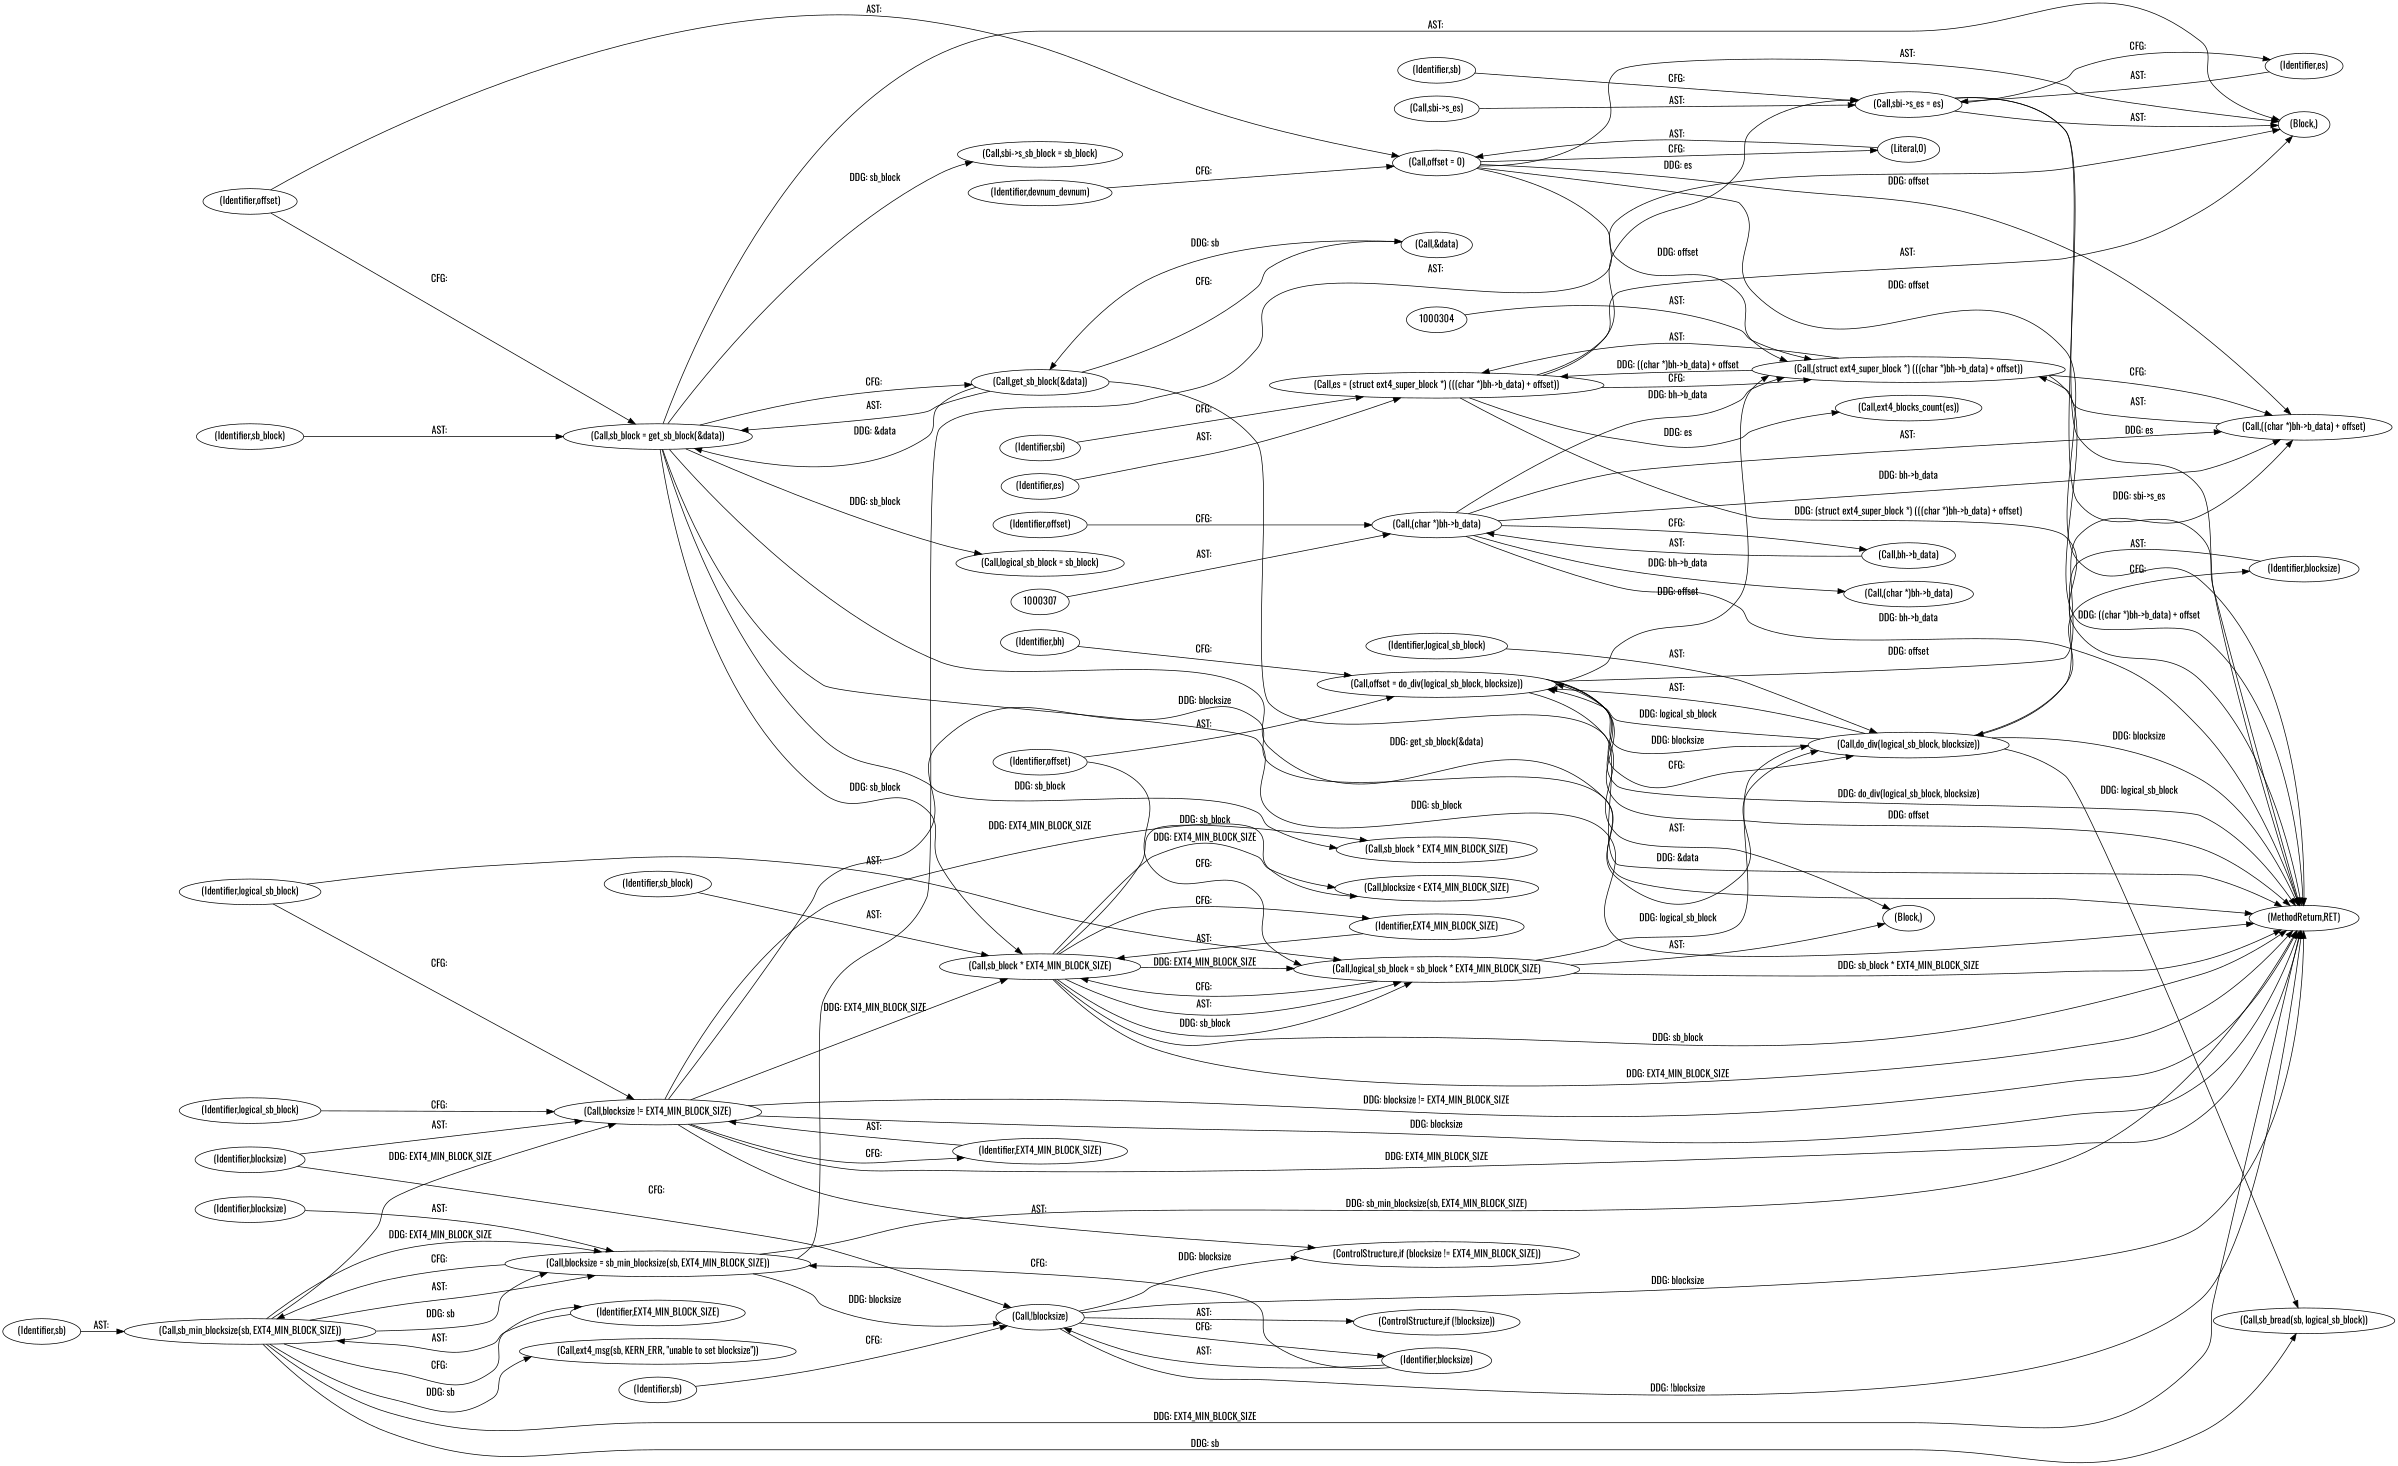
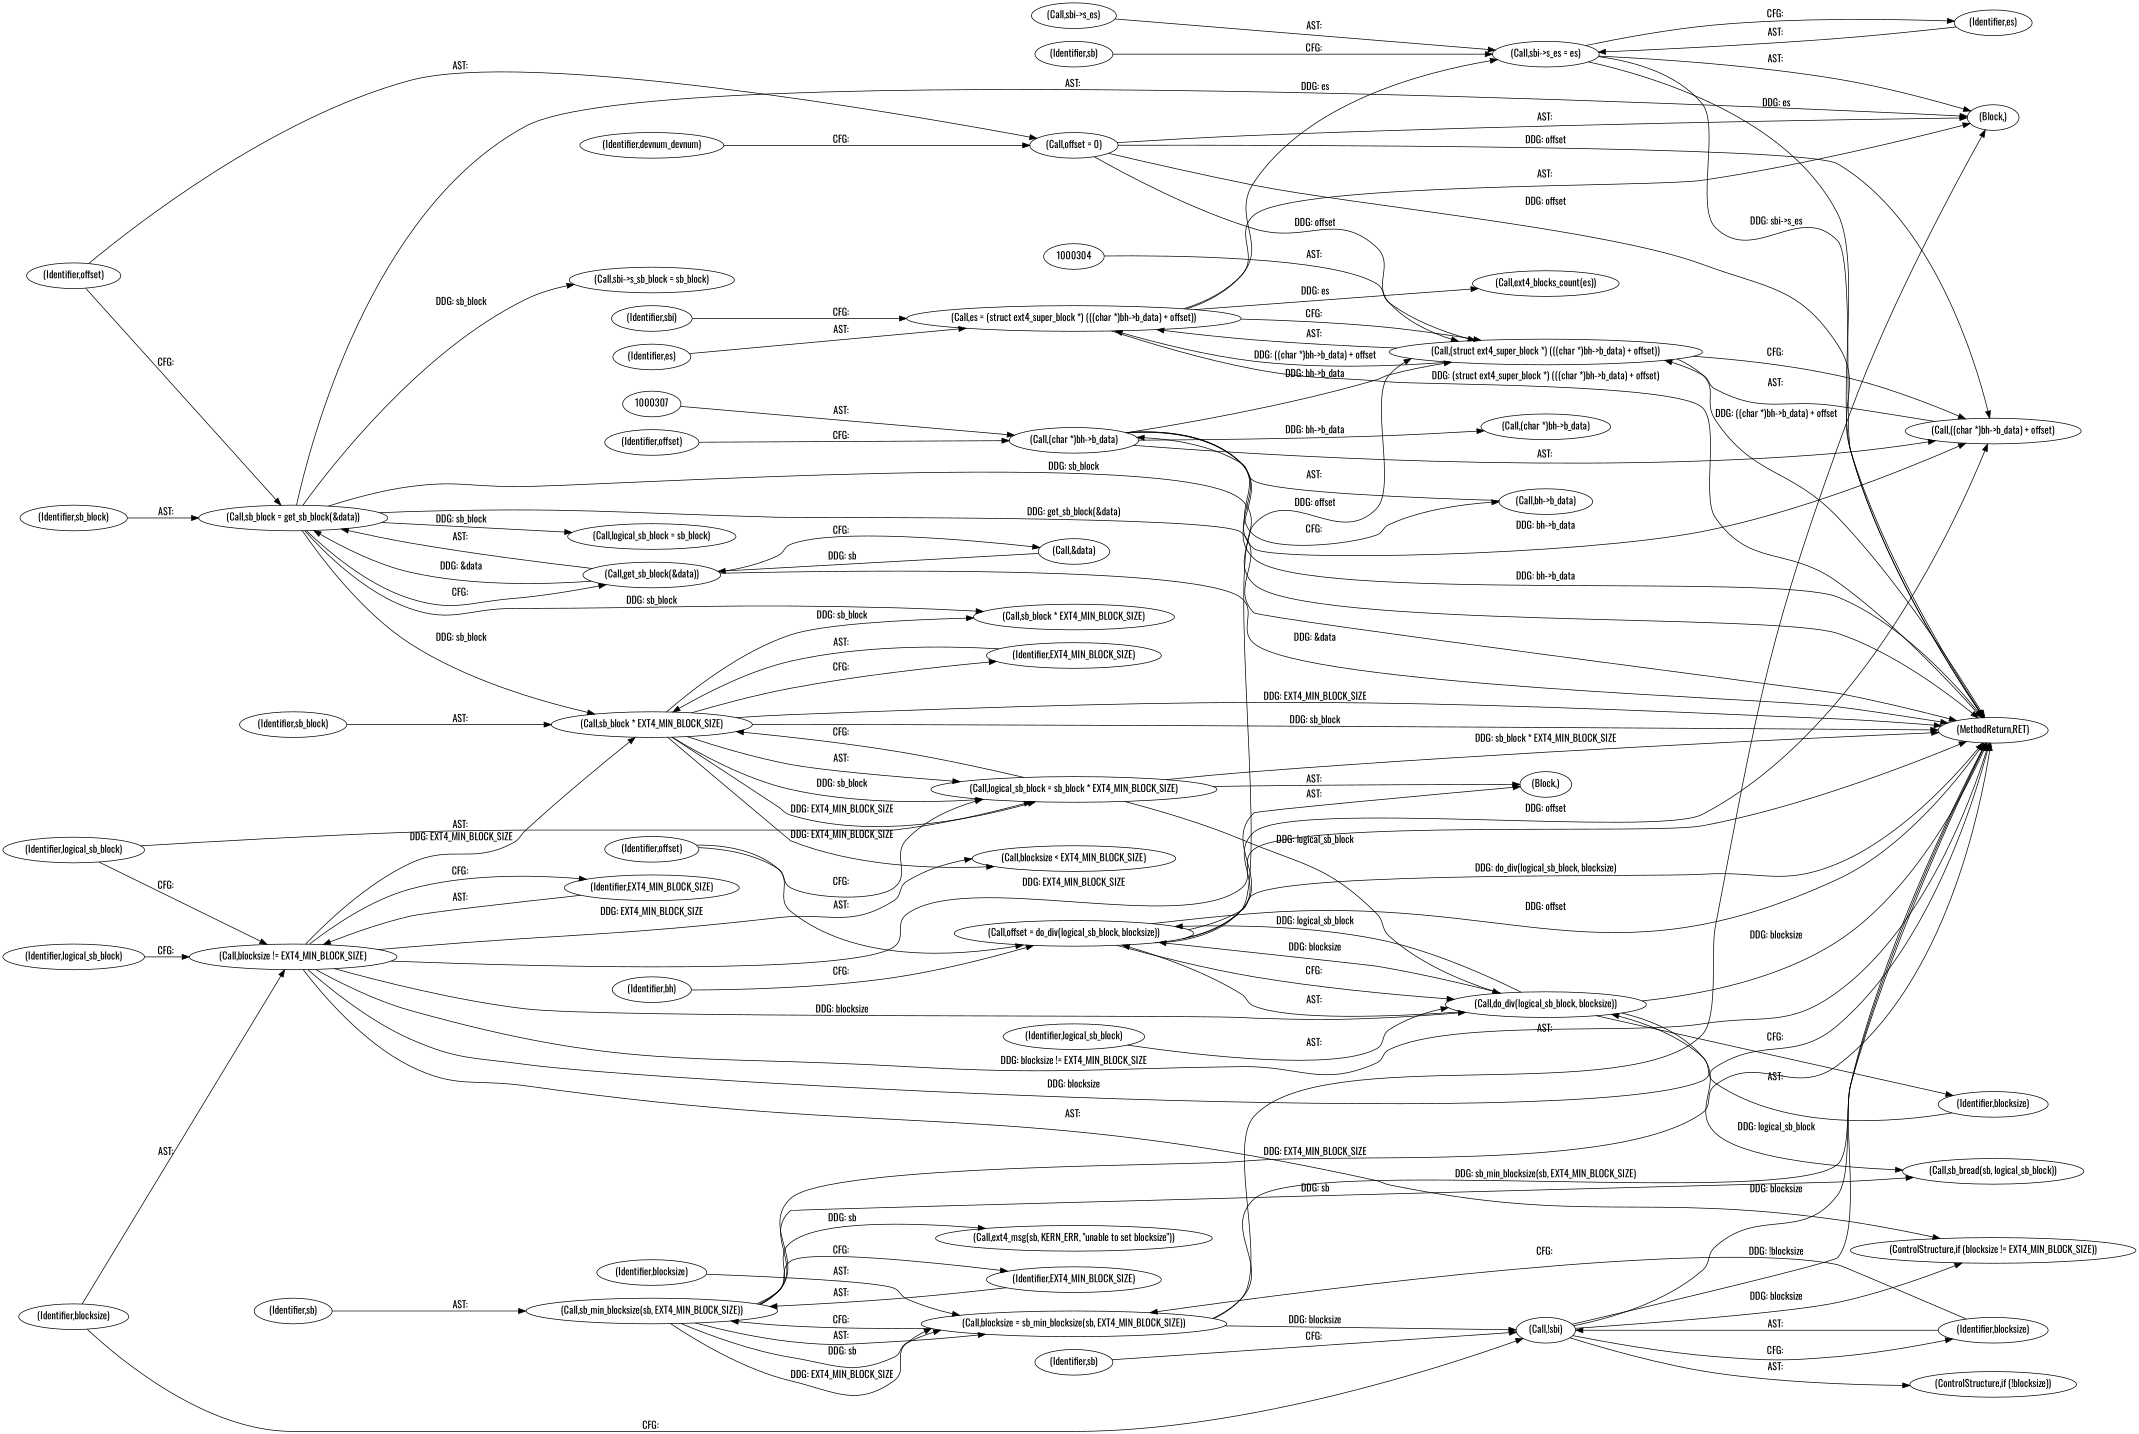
node "(Literal,0)": removed
edge "(Call,sb_min_blocksize(sb, EXT4_MIN_BLOCK_SIZE))" -> "(Call,blocksize != EXT4_MIN_BLOCK_SIZE)": removed, label "DDG: EXT4_MIN_BLOCK_SIZE"
node "(Call,!blocksize)": label "(Call,!blocksize)" -> "(Call,!sbi)"
